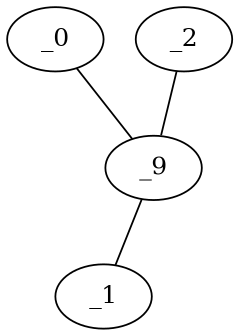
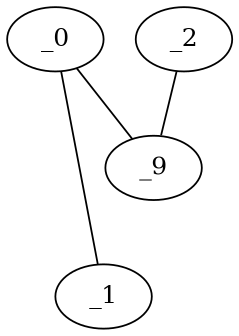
edge "_9" -- "_1": now "_0" -- "_1"
